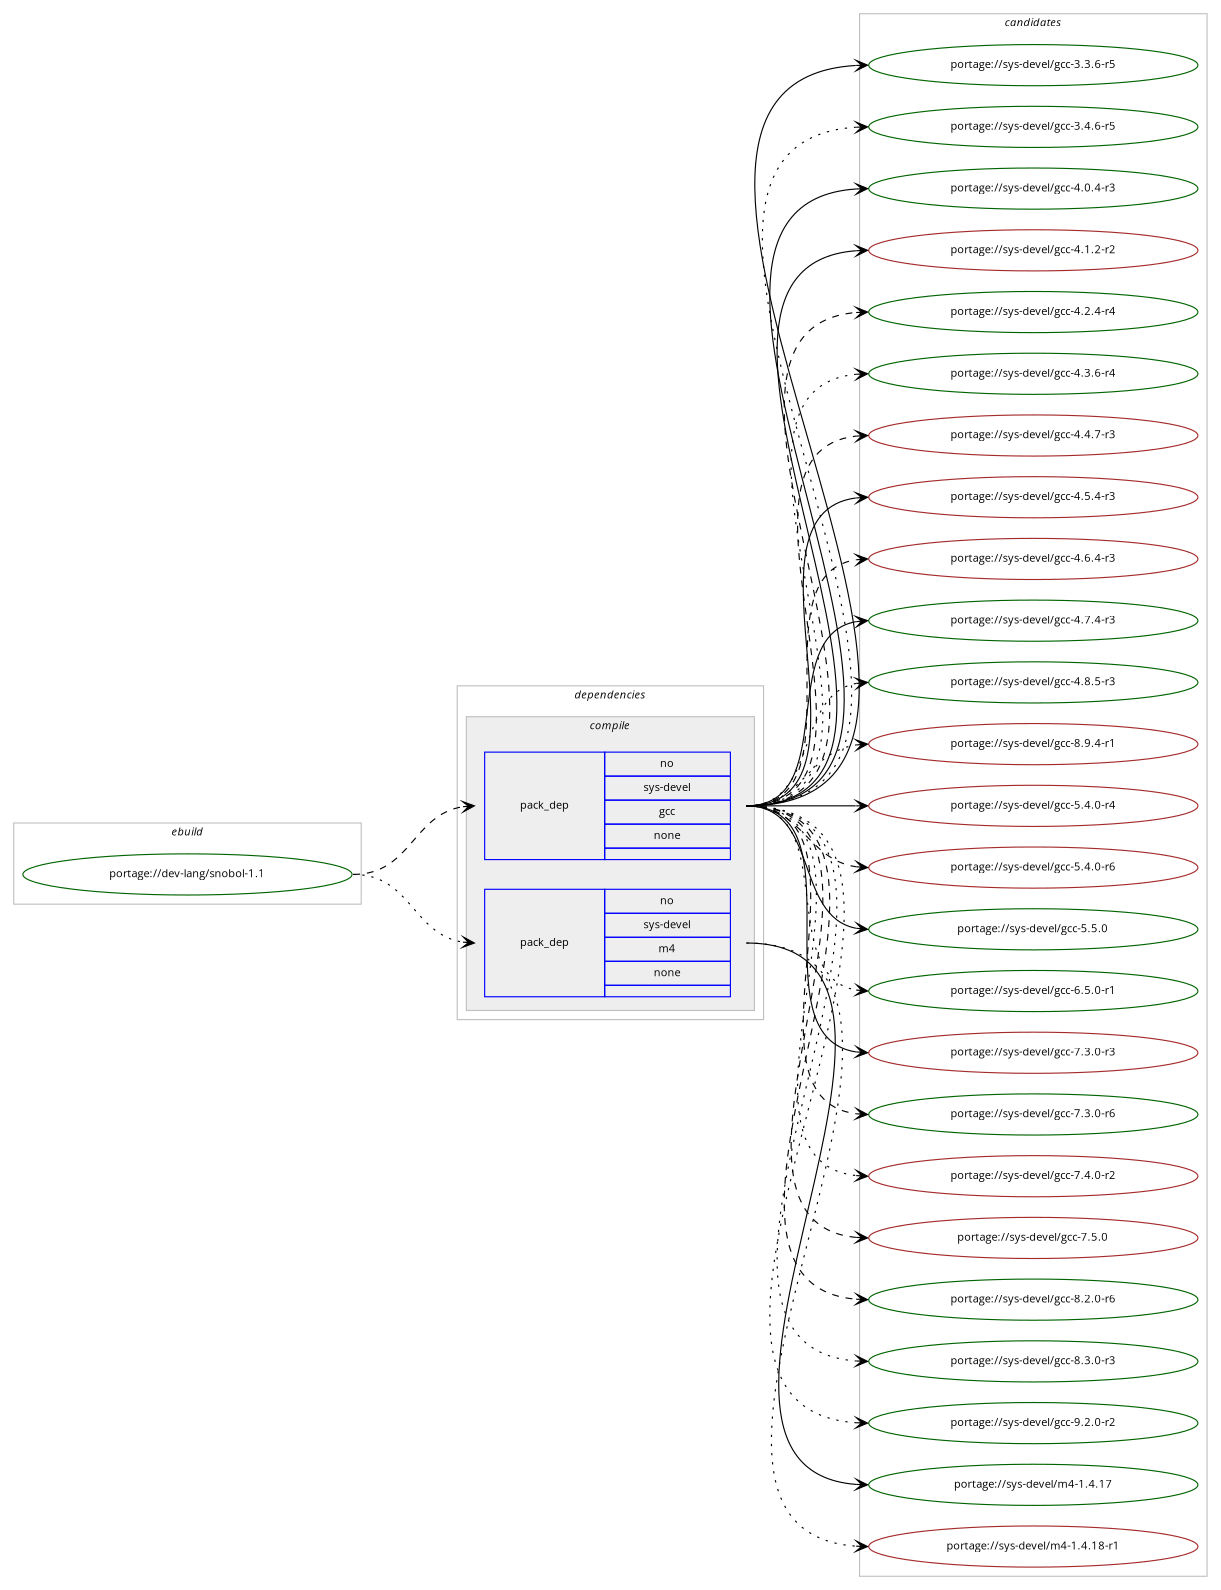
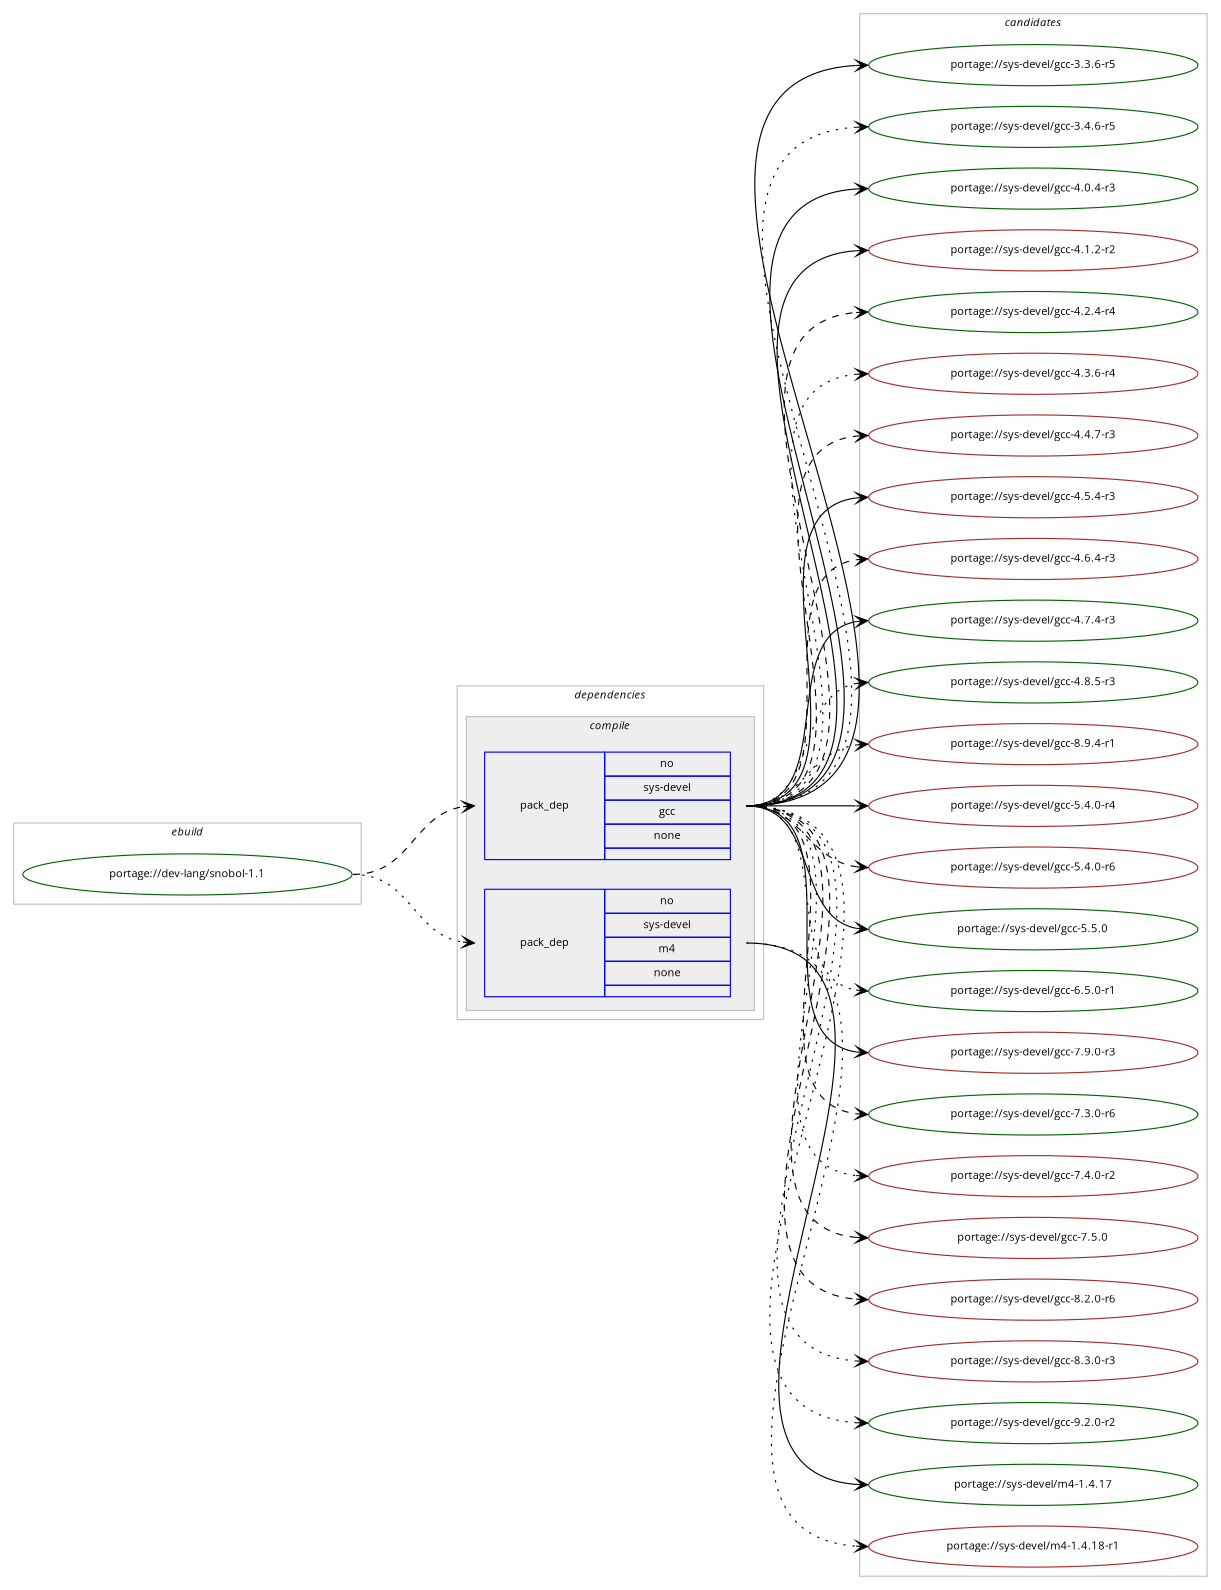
node "portage://sys-devel/gcc-4.3.6-r4": color darkgreen -> brown
node "portage://sys-devel/gcc-7.3.0-r3": label "portage://sys-devel/gcc-7.3.0-r3" -> "portage://sys-devel/gcc-7.9.0-r3"
node "portage://sys-devel/gcc-8.2.0-r6": color darkgreen -> brown
node "portage://sys-devel/gcc-8.3.0-r3": color darkgreen -> brown
